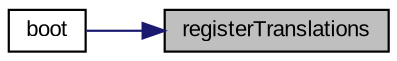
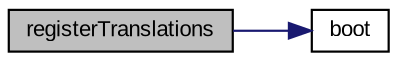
edge "boot" -> "registerTranslations": reversed
